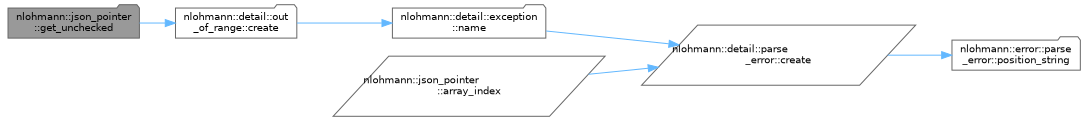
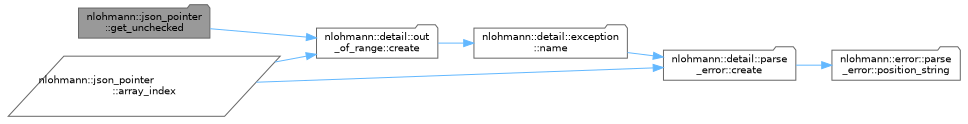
node "nlohmann::detail::parse _error::create": shape parallelogram -> folder
edge "nlohmann::json_pointer ::array_index" -> "nlohmann::detail::out _of_range::create": added
